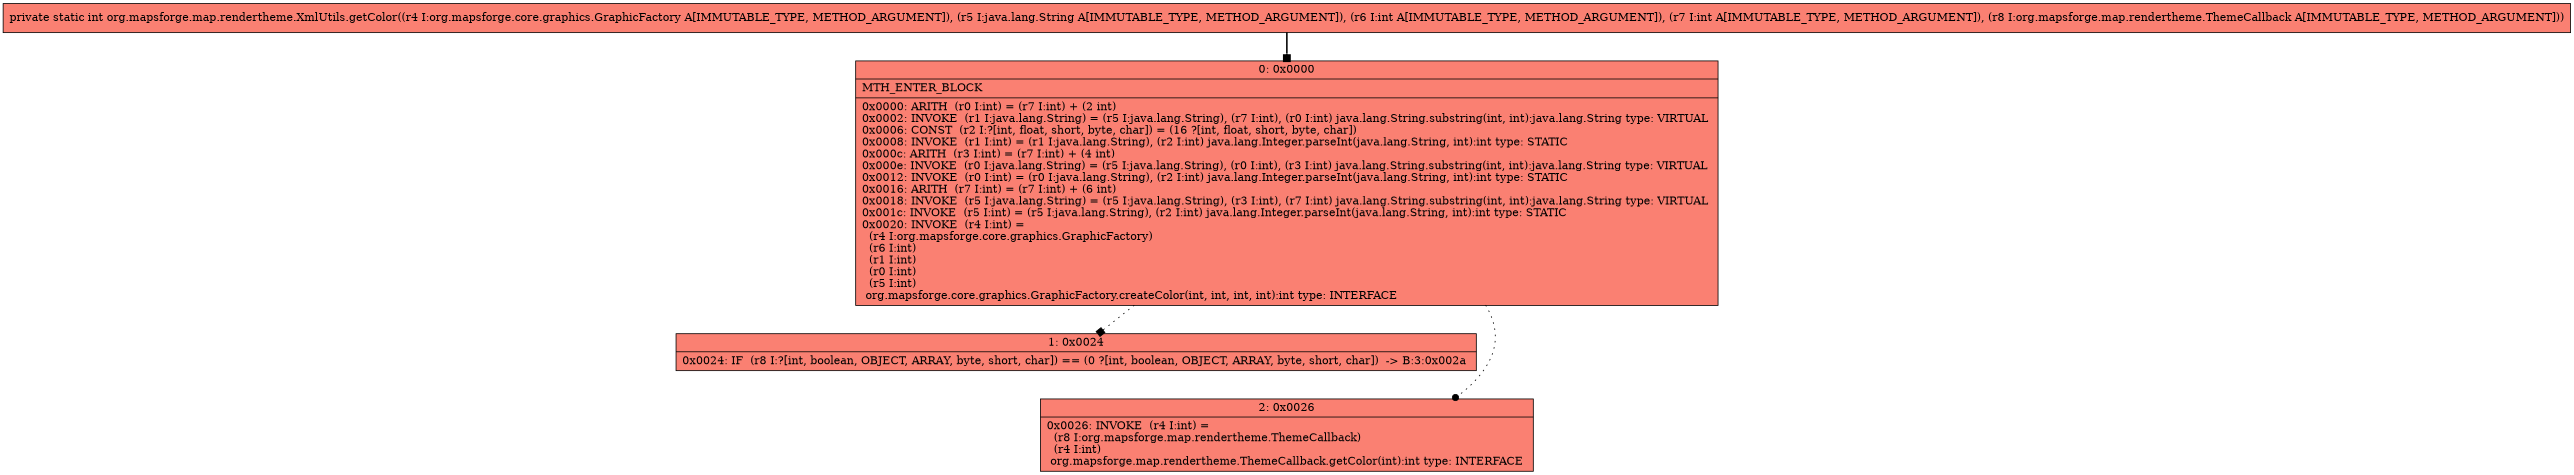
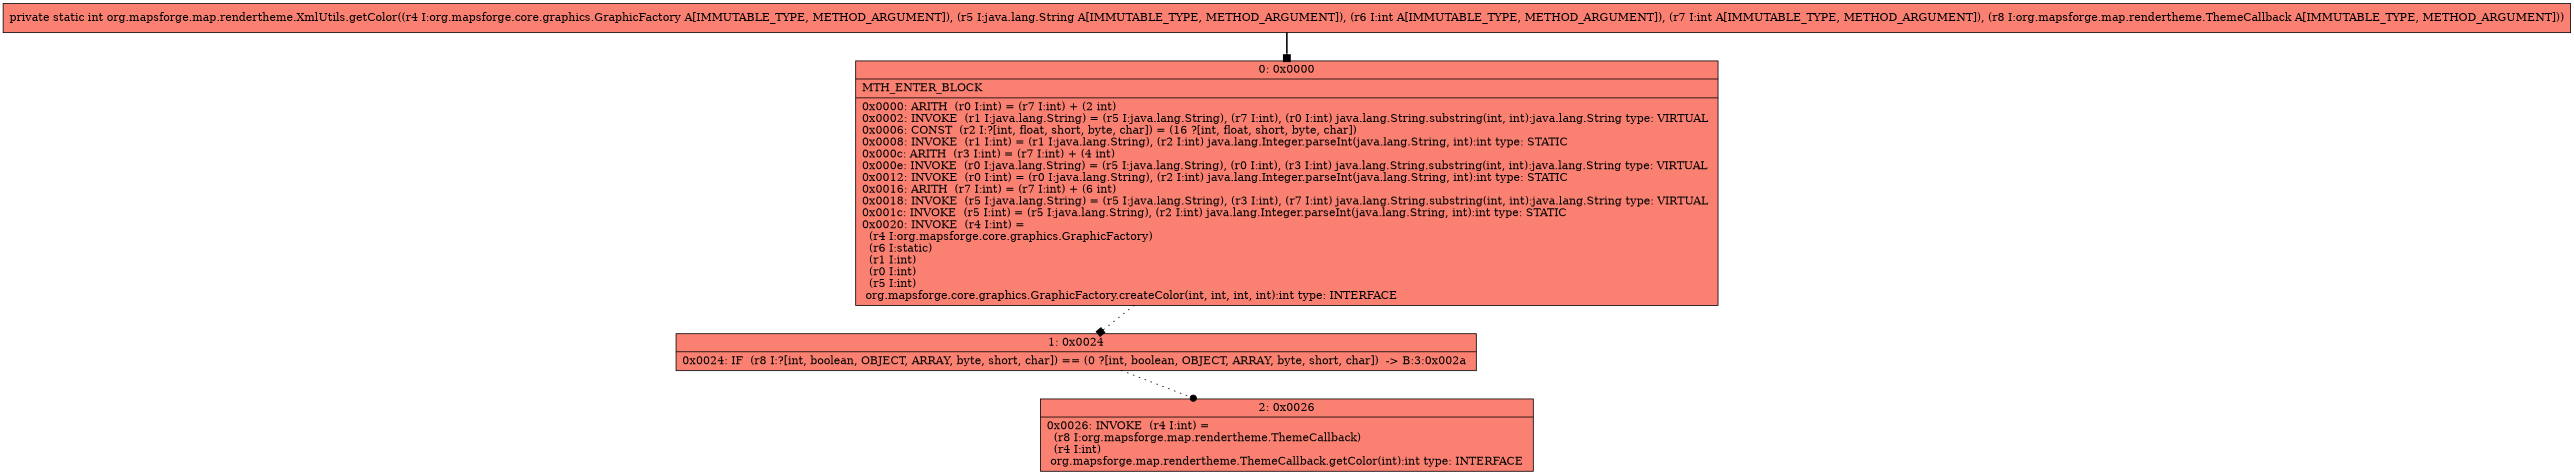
node "0: 0x0000": text "(r6 I:int)" -> "(r6 I:static)"
edge "0: 0x0000" -> "2: 0x0026": now "1: 0x0024" -> "2: 0x0026"
